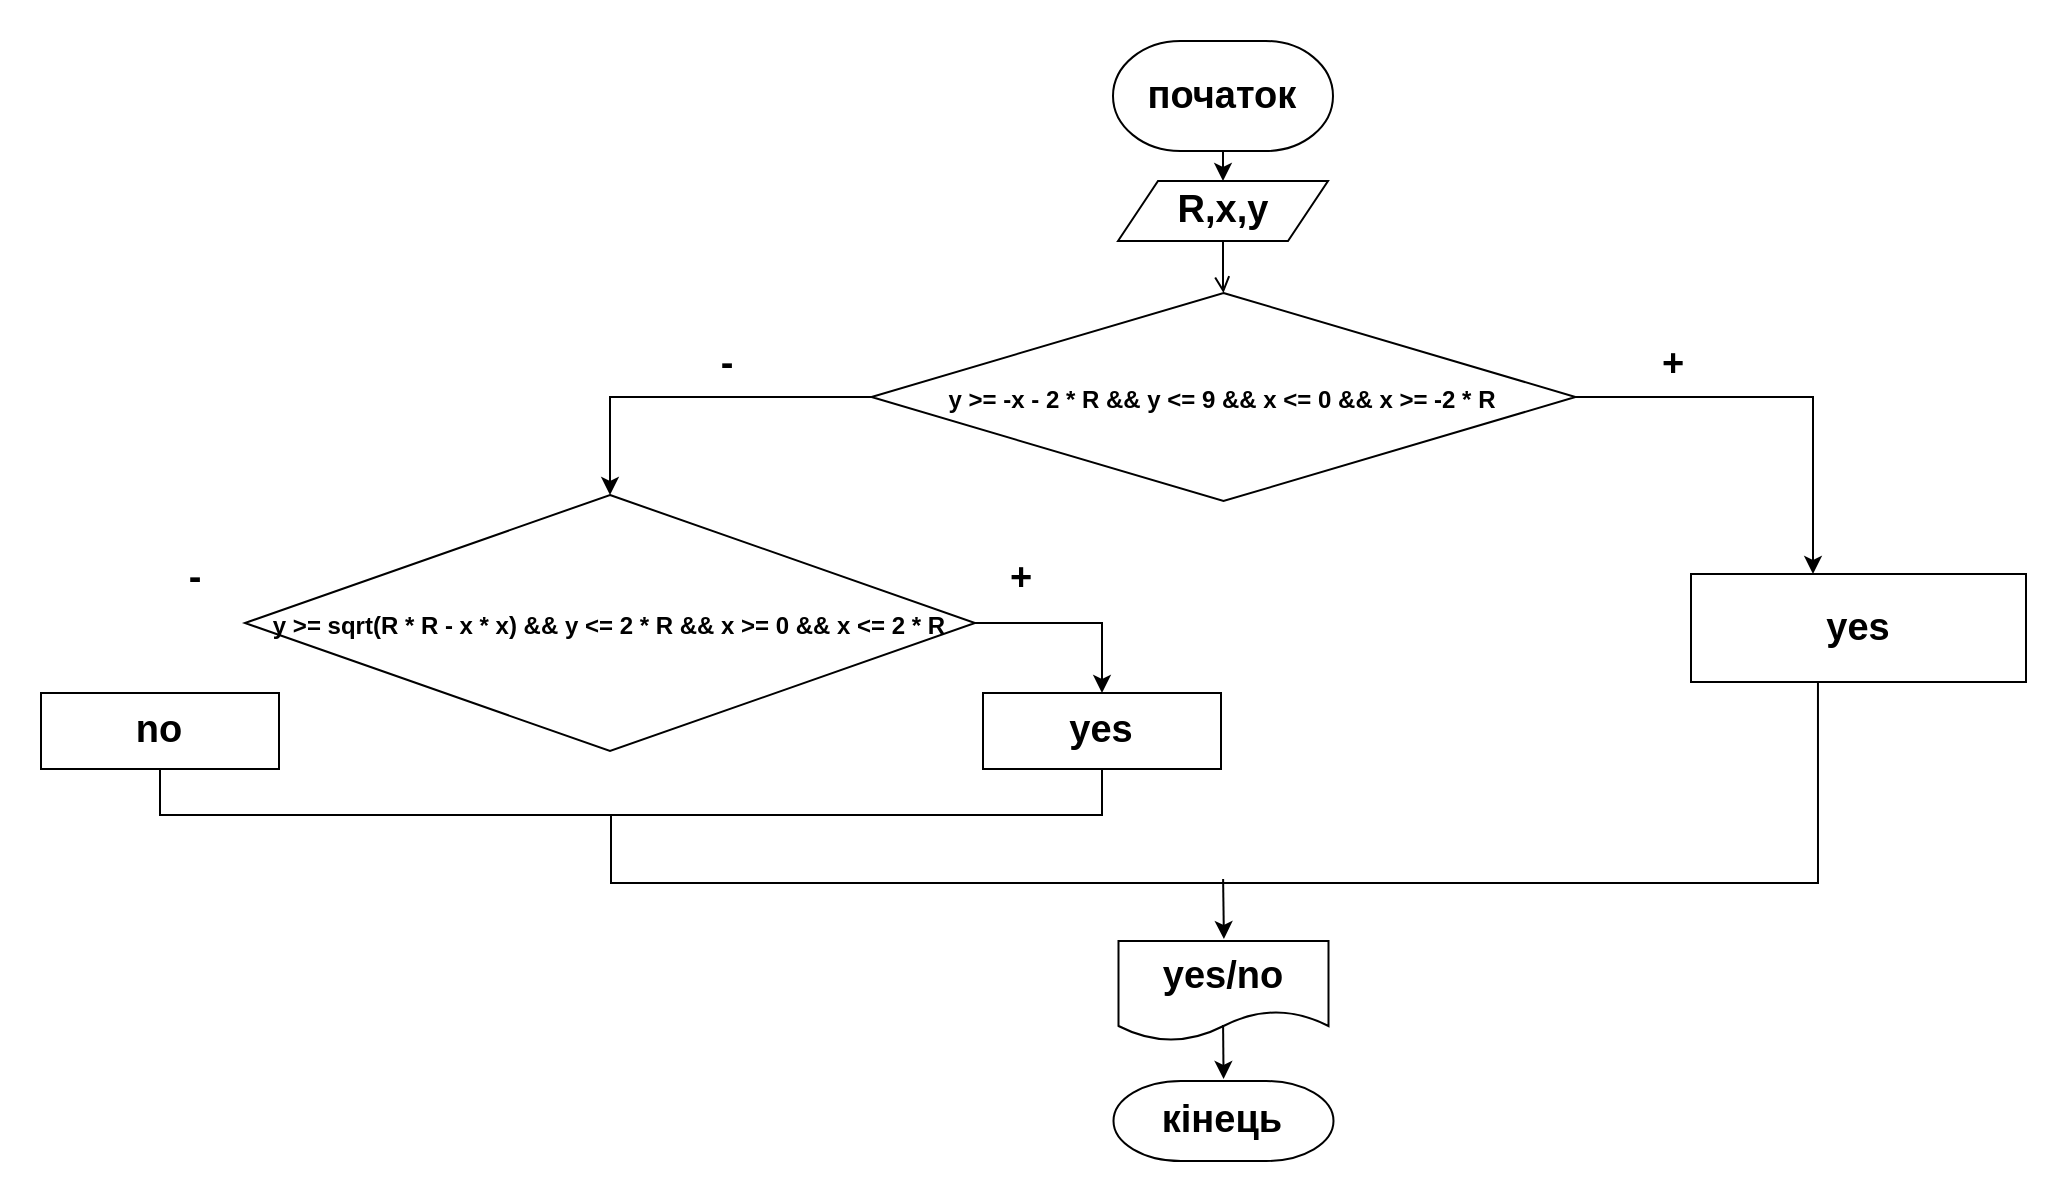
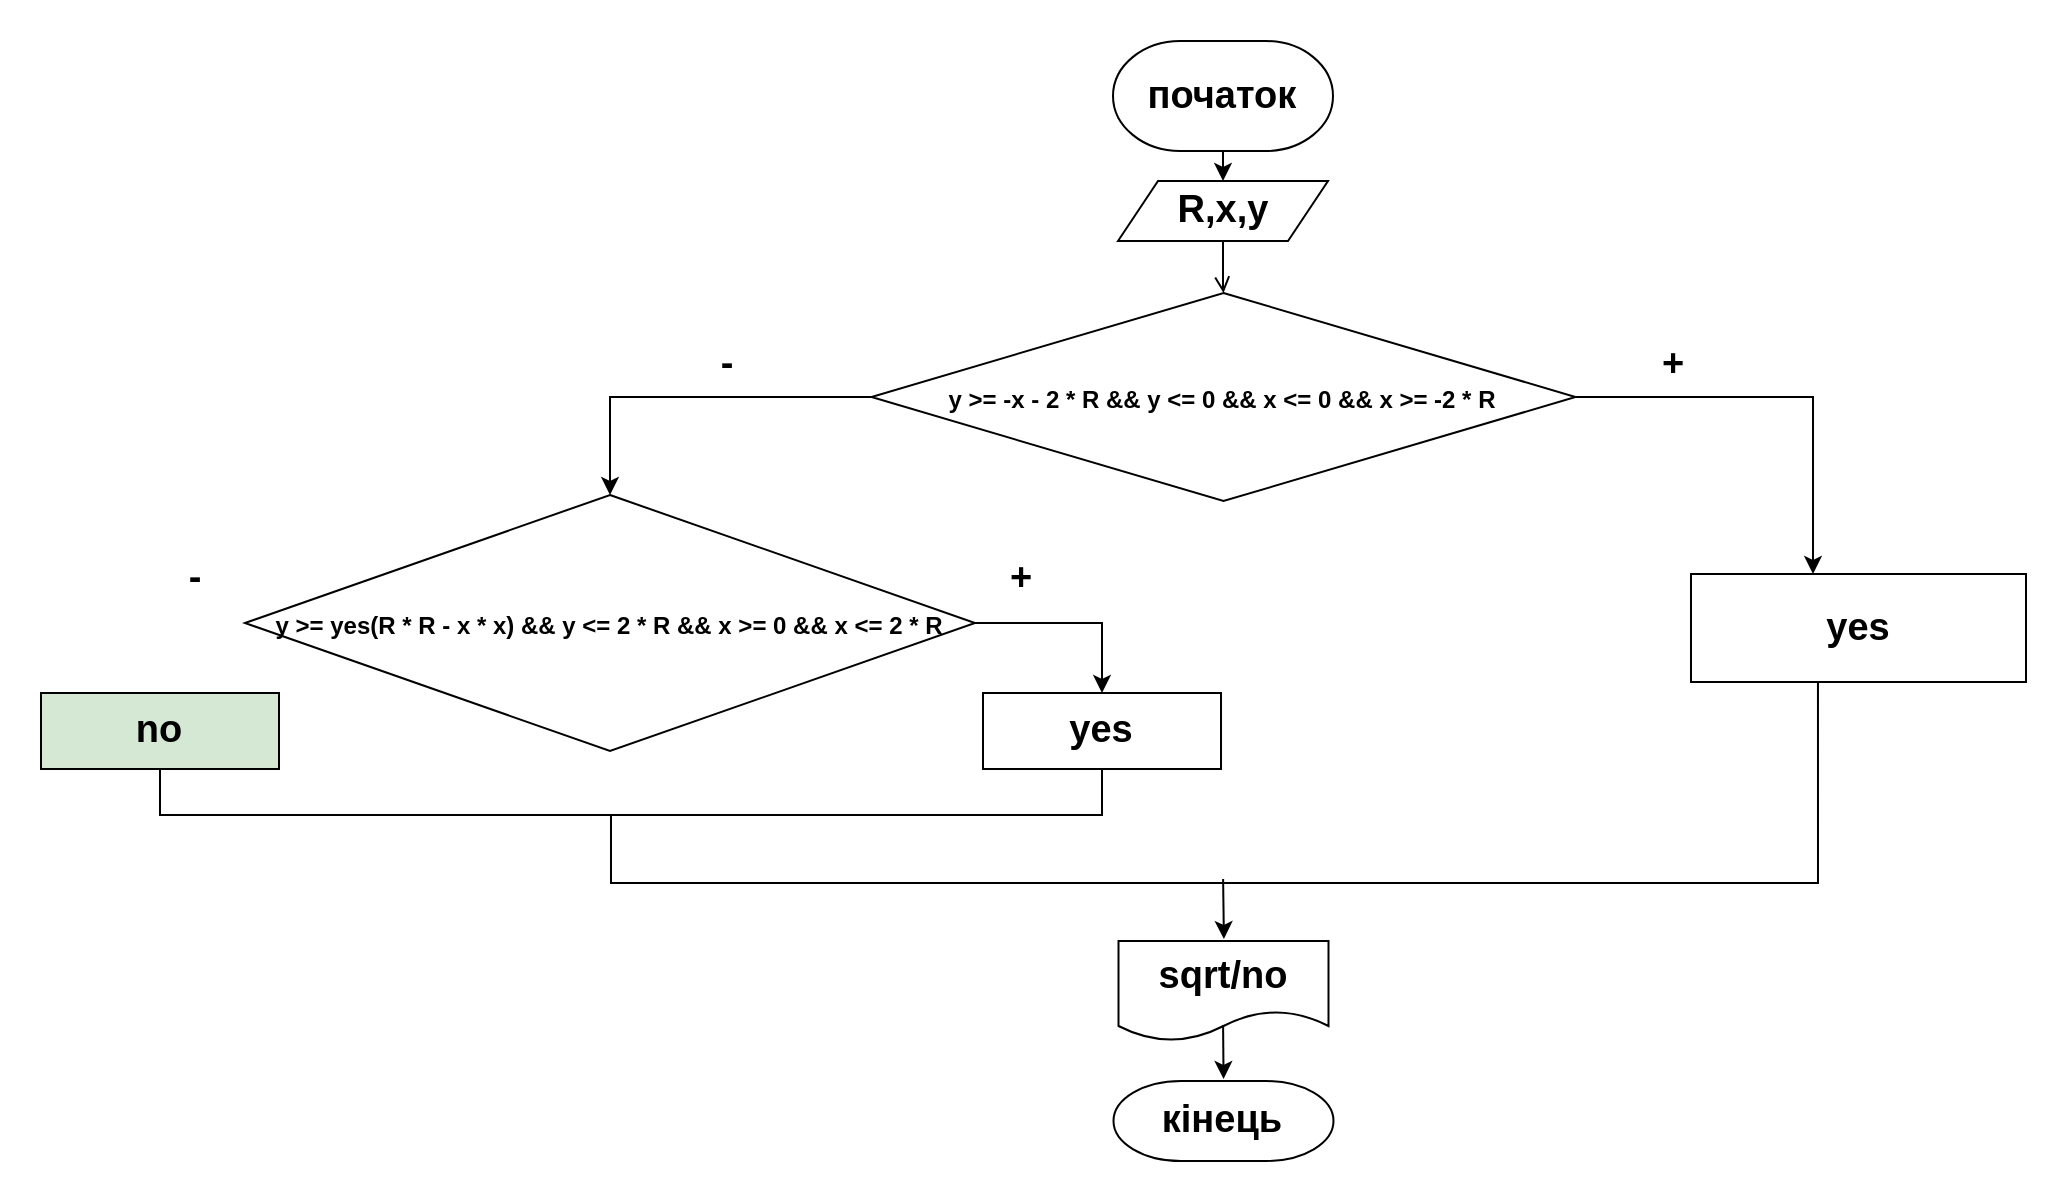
node "y >= -x - 2 * R && y <= 9 && x <= 0 && x >= -2 * R": label "y >= -x - 2 * R && y <= 9 && x <= 0 && x >= -2 * R" -> "y >= -x - 2 * R && y <= 0 && x <= 0 && x >= -2 * R"
node "y >= sqrt(R * R - x * x) && y <= 2 * R && x >= 0 && x <= 2 * R": label "y >= sqrt(R * R - x * x) && y <= 2 * R && x >= 0 && x <= 2 * R" -> "y >= yes(R * R - x * x) && y <= 2 * R && x >= 0 && x <= 2 * R"
node "no": fillcolor #ffffff -> #d5e8d4
node "yes/no": label "yes/no" -> "sqrt/no"
